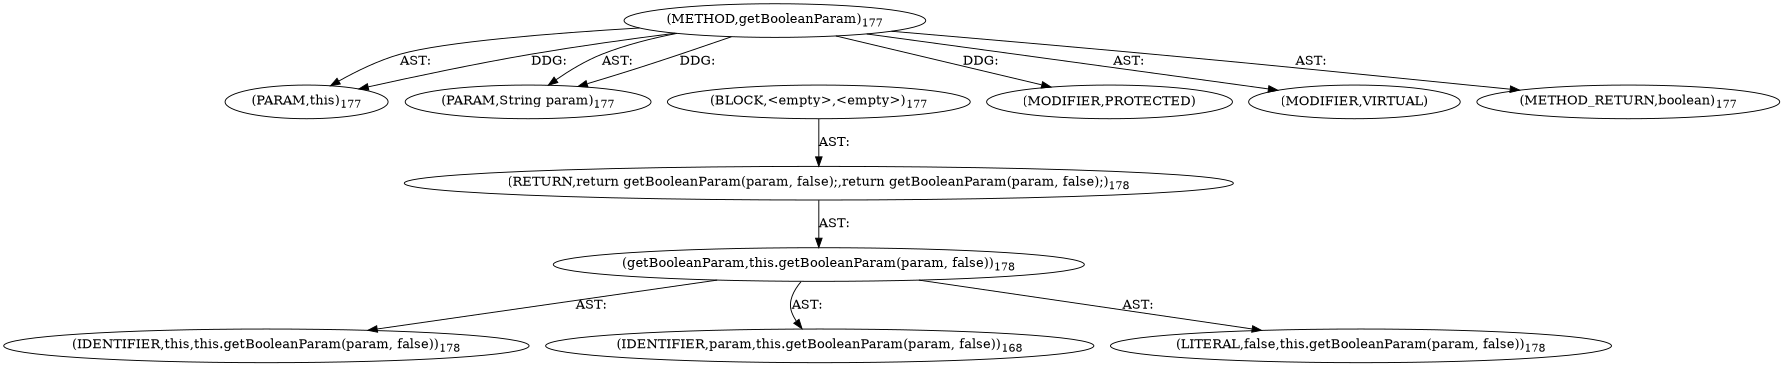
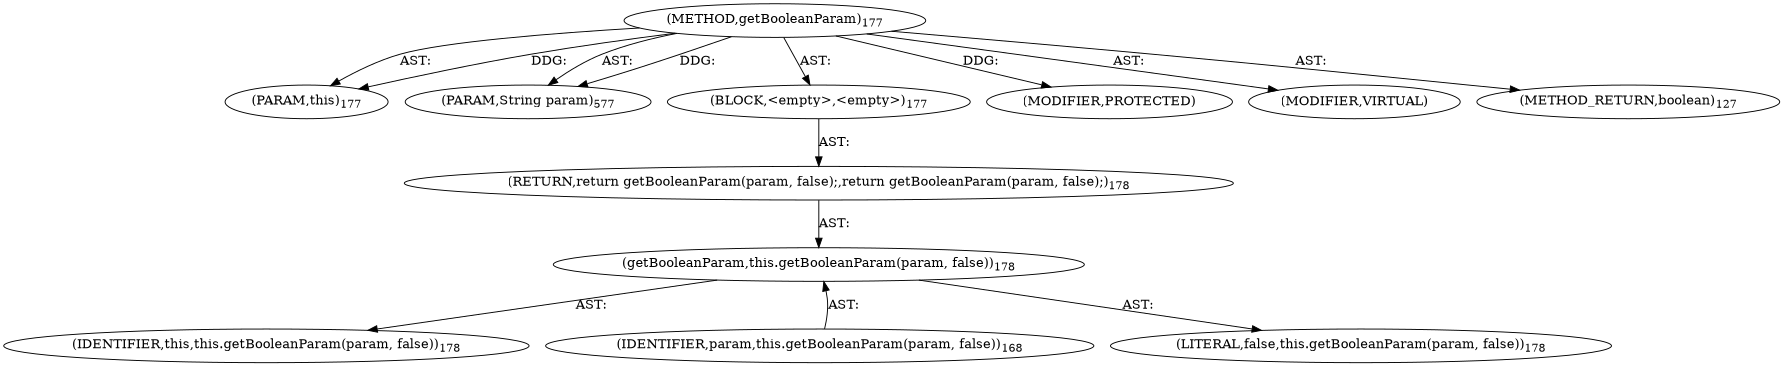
edge "(METHOD,getBooleanParam)" -> "(BLOCK,<empty>,<empty>)": added, label "AST:"
node "(PARAM,String param)": text "177" -> "577"
node "(METHOD_RETURN,boolean)": text "177" -> "127"
edge "(getBooleanParam,this.getBooleanParam(param, false))" -> "(IDENTIFIER,param,this.getBooleanParam(param, false))": reversed
